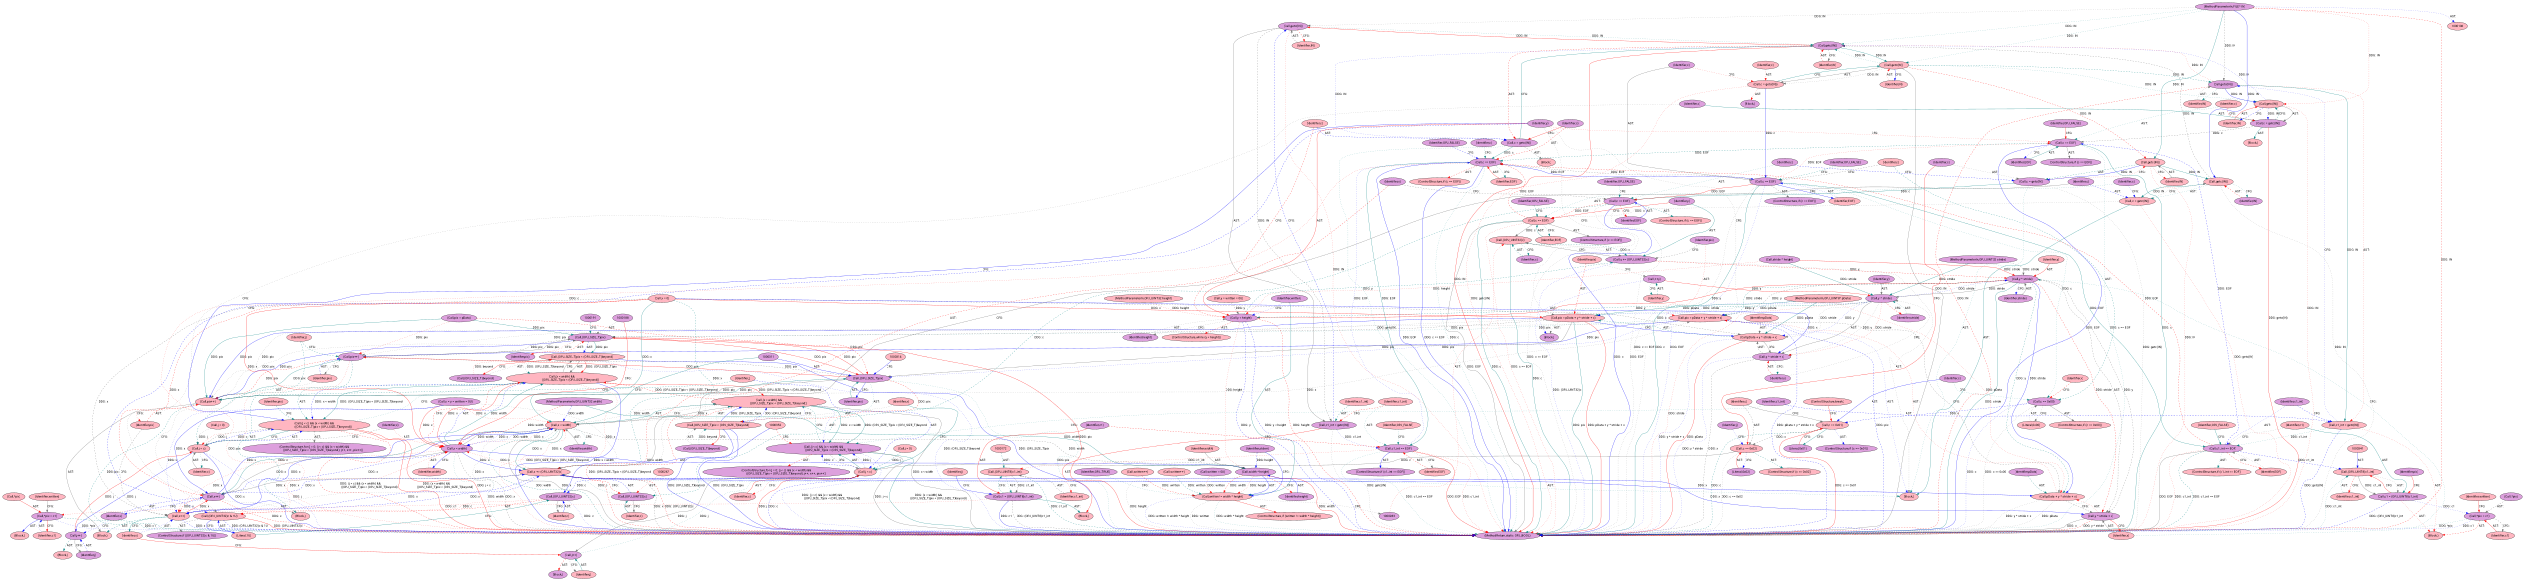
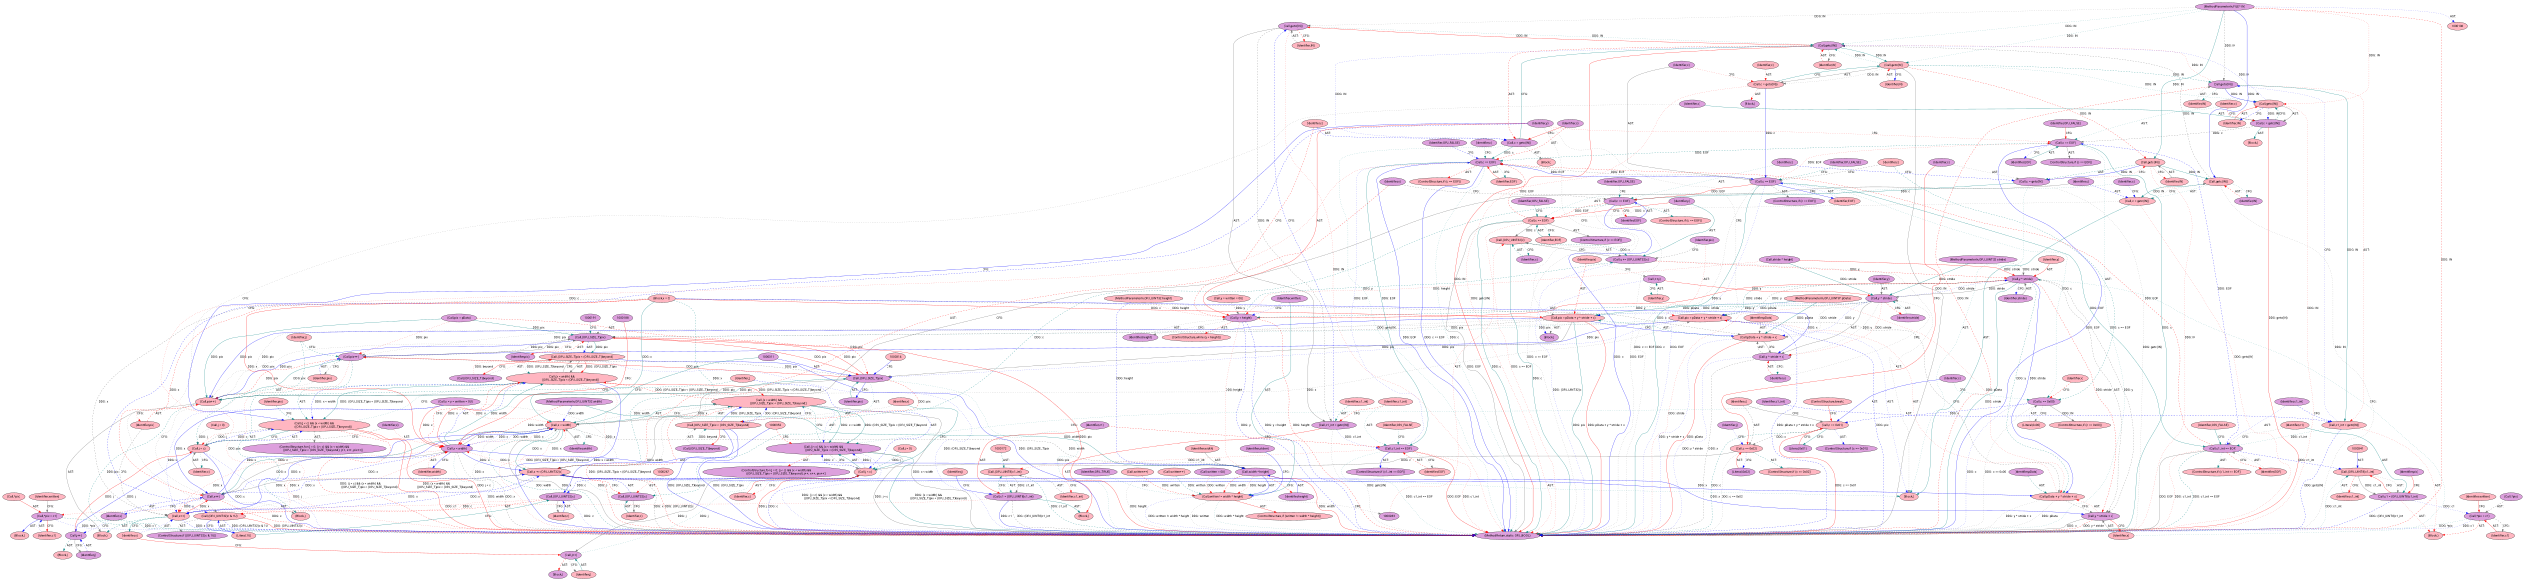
node "(Call,x = 0)": label "(Call,x = 0)" -> "(Block,x = 0)"
edge "(Call,c == 0x00)" -> "(ControlStructure,if (c == 0x00))": label "AST: " -> "DDG: IN"
edge "(Identifier,stderr)" -> "(Call,width * height)": now "(MethodParameterIn,OPJ_UINT32 height)" -> "(Call,width * height)"
